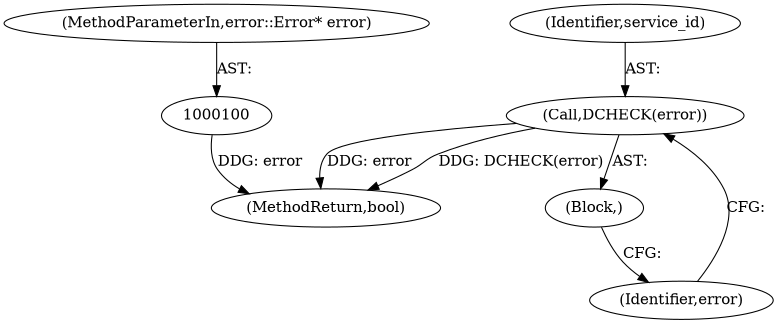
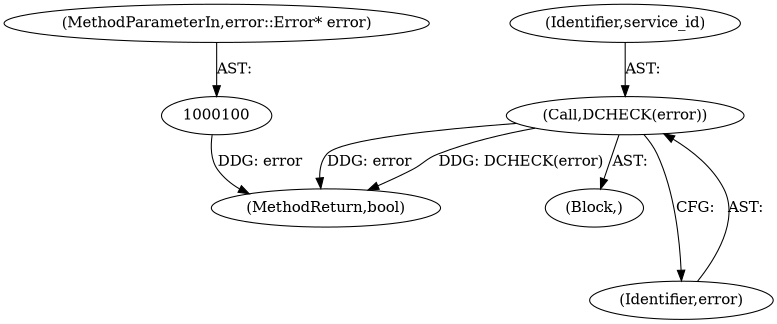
edge "(Identifier,error)" -> "(Call,DCHECK(error))": label "CFG: " -> "AST: "
edge "(Block,)" -> "(Identifier,error)": now "(Call,DCHECK(error))" -> "(Identifier,error)"
